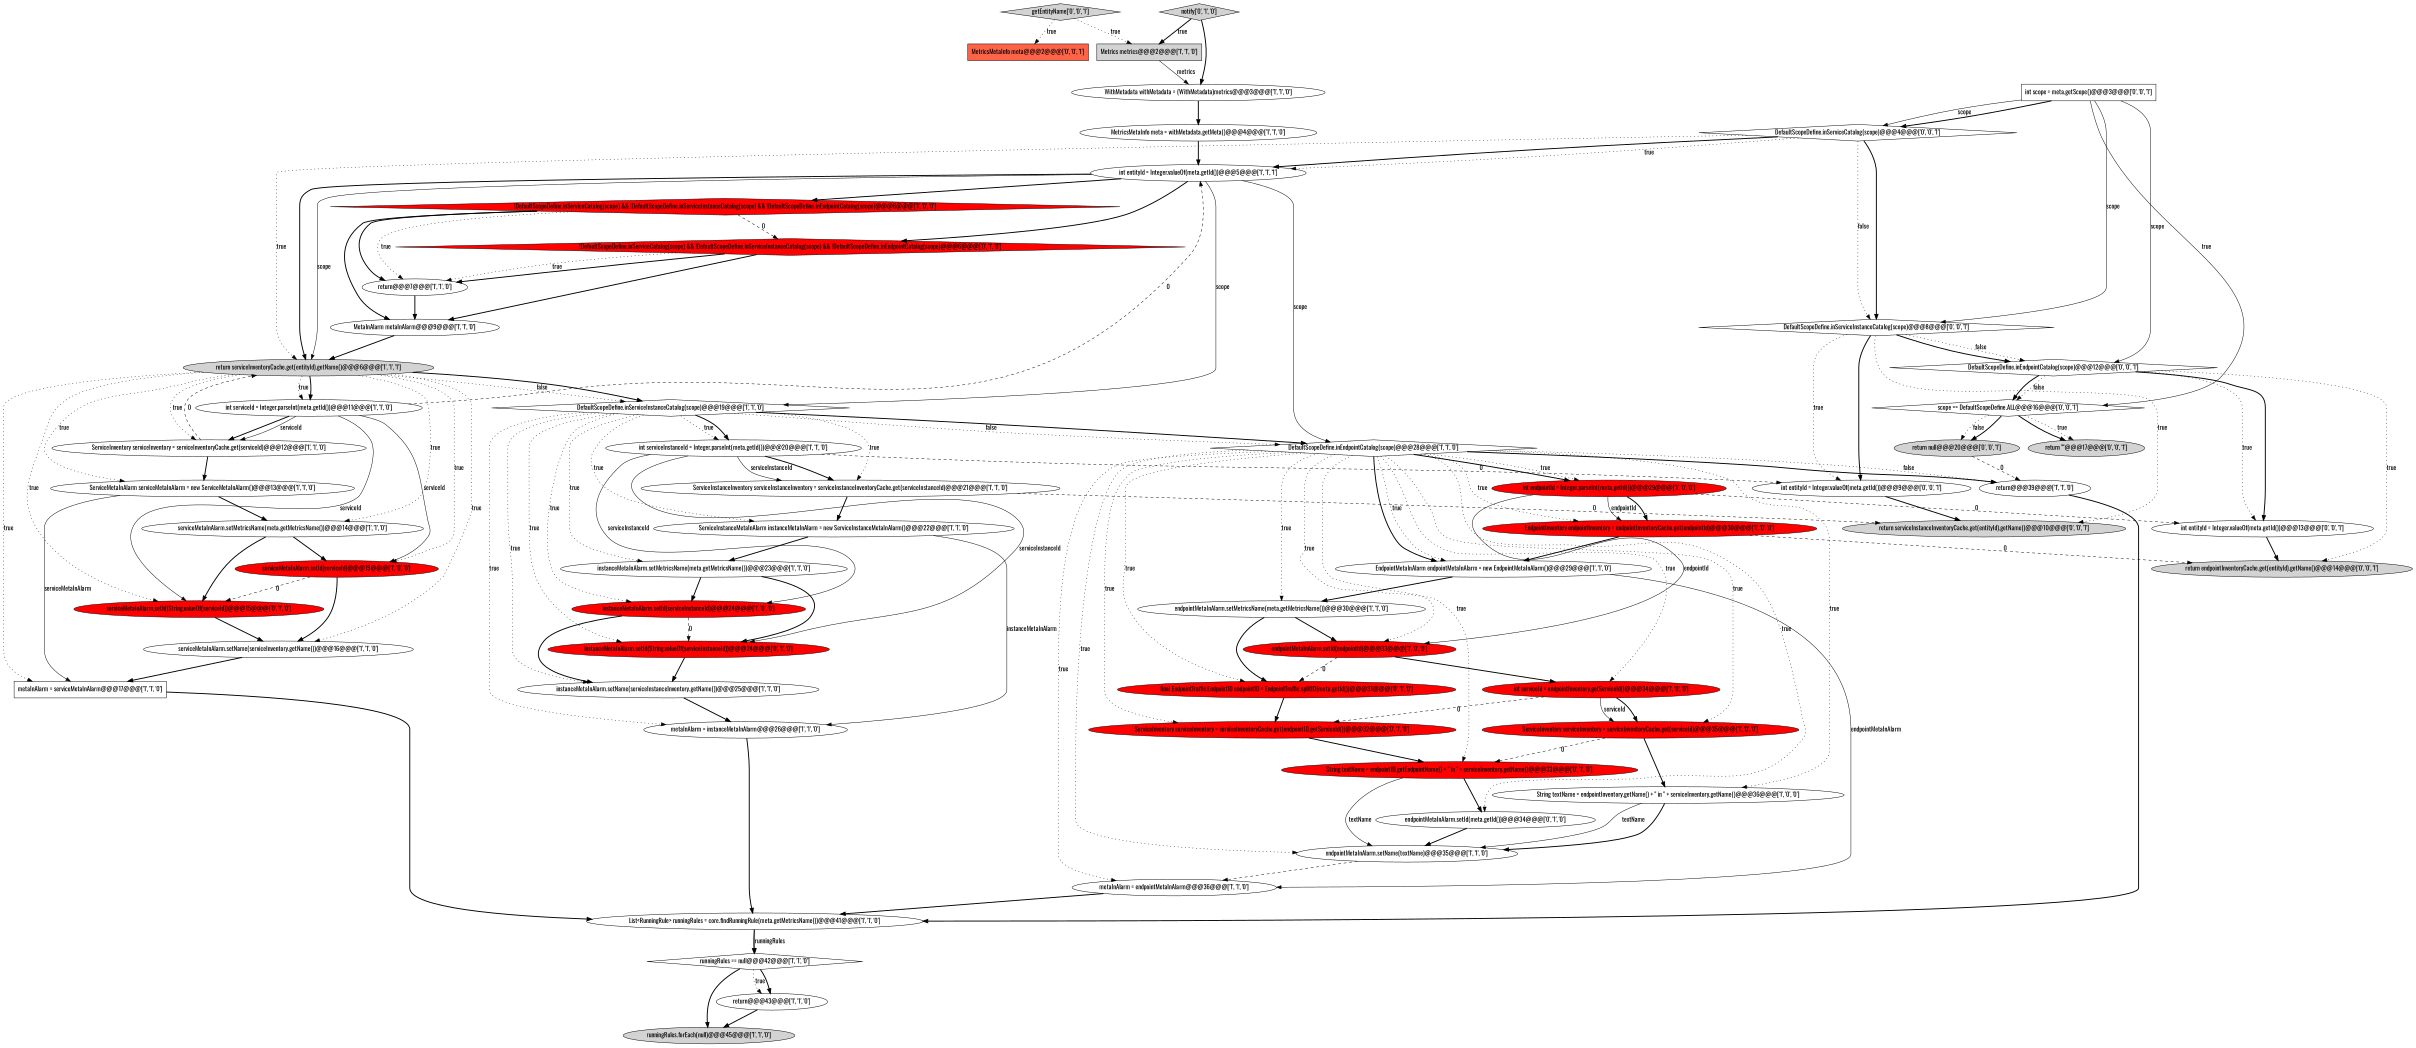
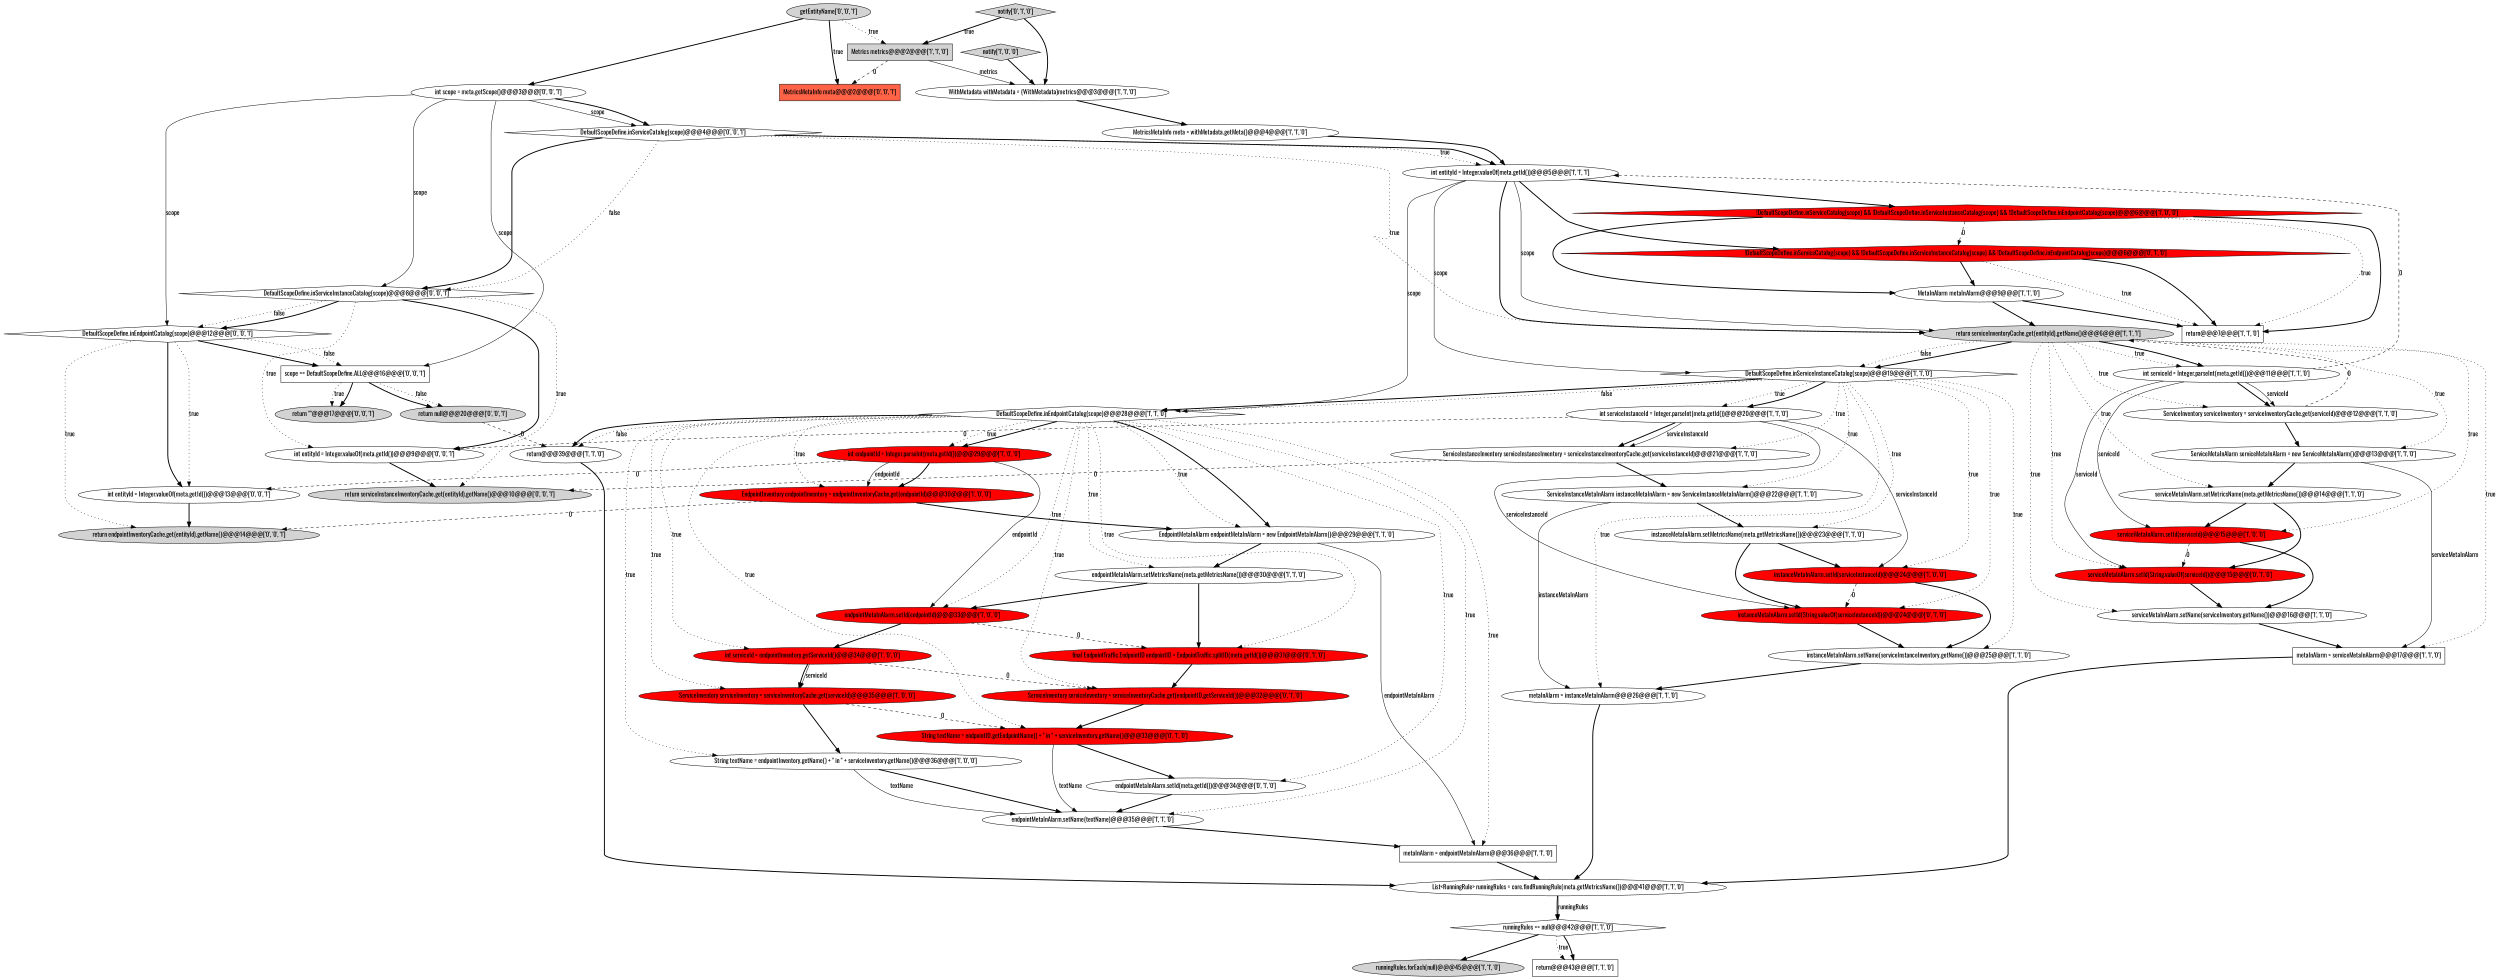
node "getEntityName['0', '0', '1']": shape diamond -> ellipse
edge "getEntityName['0', '0', '1']" -> "MetricsMetaInfo meta@@@2@@@['0', '0', '1']": style dotted -> bold
edge "getEntityName['0', '0', '1']" -> "int scope = meta.getScope()@@@3@@@['0', '0', '1']": added
node "notify['1', '0', '0']": added
edge "Metrics metrics@@@2@@@['1', '1', '0']" -> "MetricsMetaInfo meta@@@2@@@['0', '0', '1']": added, label "0"
node "int scope = meta.getScope()@@@3@@@['0', '0', '1']": shape box -> ellipse
edge "int scope = meta.getScope()@@@3@@@['0', '0', '1']" -> "scope == DefaultScopeDefine.ALL@@@16@@@['0', '0', '1']": label "true" -> "scope"
node "return@@@7@@@['1', '1', '0']": shape ellipse -> box
edge "return@@@7@@@['1', '1', '0']" -> "MetaInAlarm metaInAlarm@@@9@@@['1', '1', '0']": reversed
node "scope == DefaultScopeDefine.ALL@@@16@@@['0', '0', '1']": shape diamond -> box
edge "endpointMetaInAlarm.setName(textName)@@@35@@@['1', '1', '0']" -> "metaInAlarm = endpointMetaInAlarm@@@36@@@['1', '1', '0']": style dashed -> bold
node "metaInAlarm = endpointMetaInAlarm@@@36@@@['1', '1', '0']": shape ellipse -> box
node "return@@@43@@@['1', '1', '0']": shape ellipse -> box
edge "return@@@43@@@['1', '1', '0']" -> "runningRules.forEach(null)@@@45@@@['1', '1', '0']": removed
